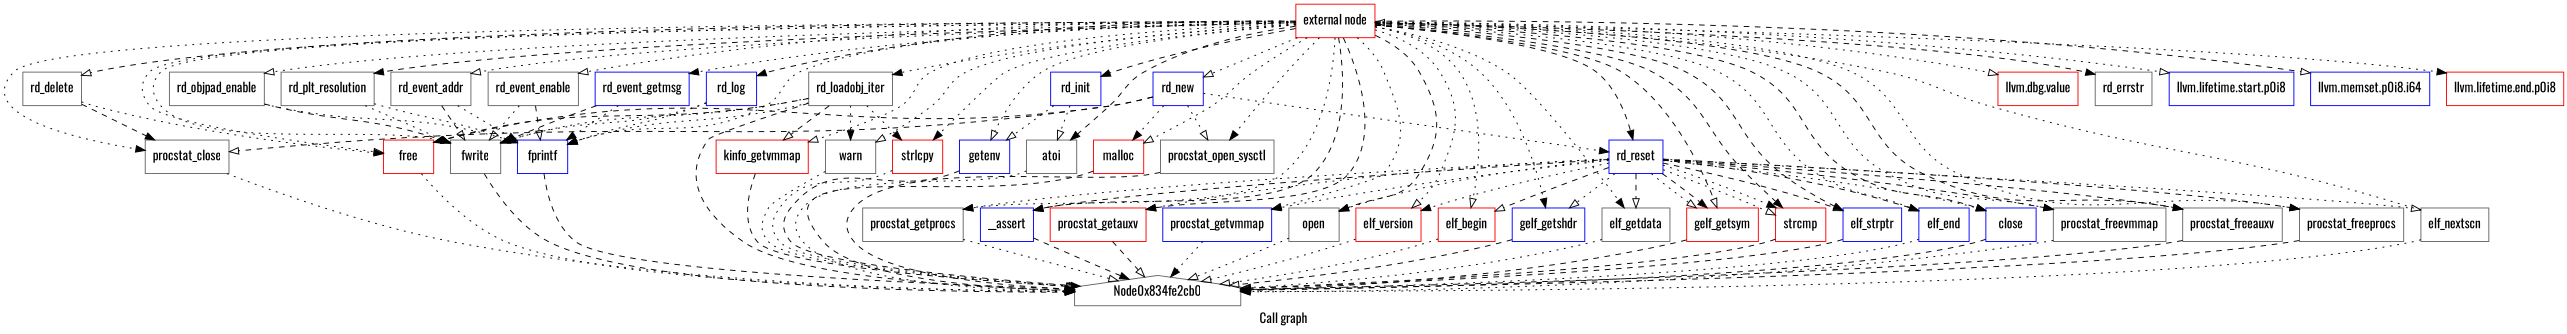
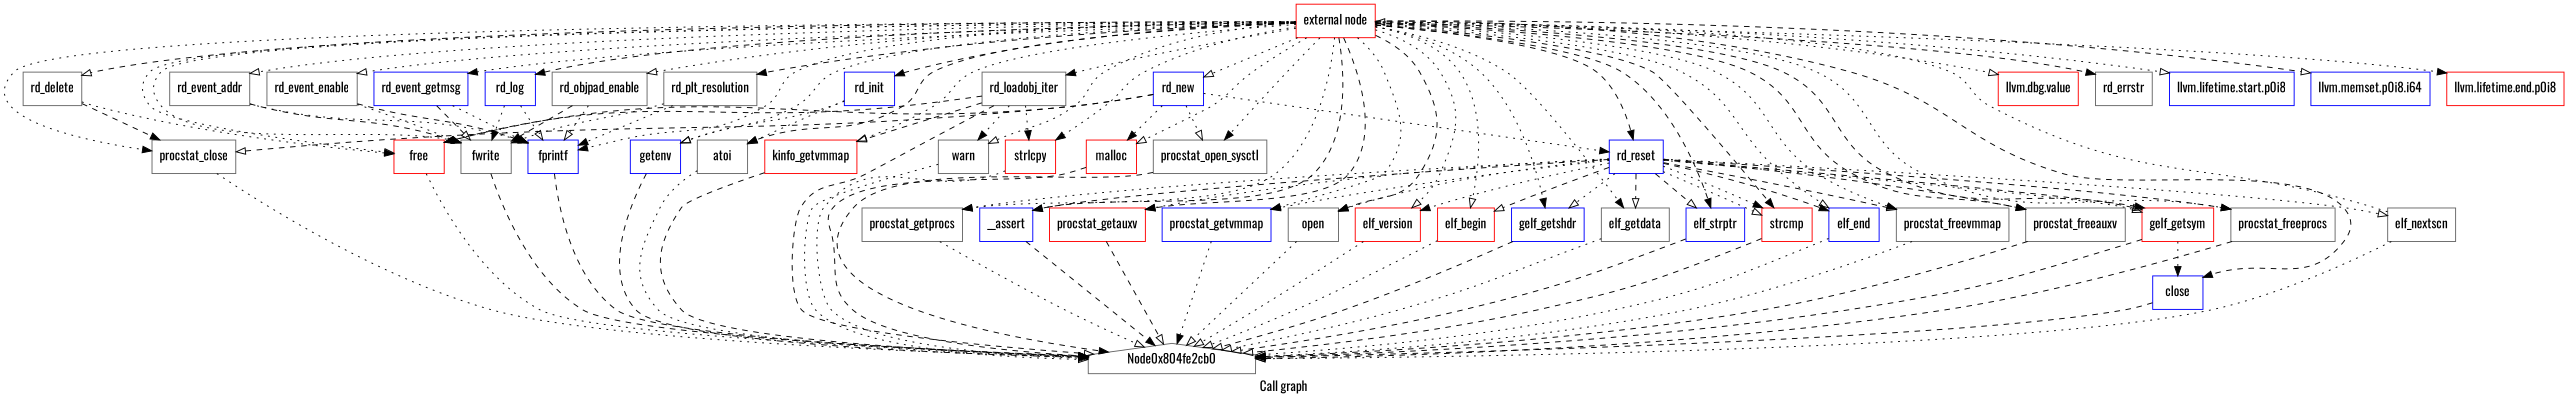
edge "rd_loadobj_iter" -> "fwrite": removed
edge "rd_loadobj_iter" -> "fprintf": removed
edge "rd_reset" -> "close": now "gelf_getsym" -> "close"
node "Node0x834fe2cb0": label "Node0x834fe2cb0" -> "Node0x804fe2cb0"
